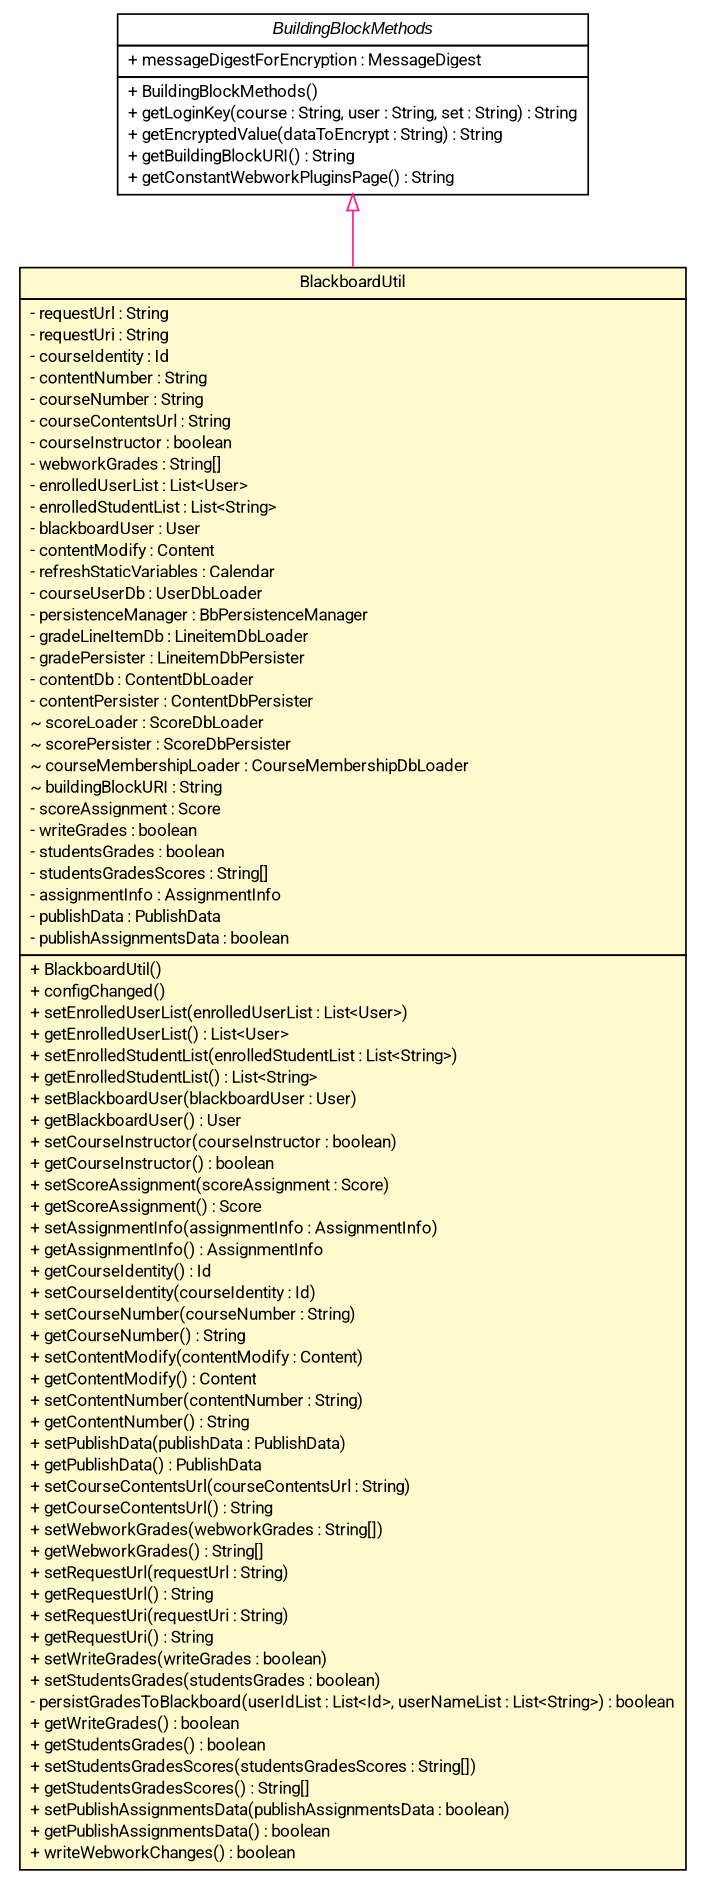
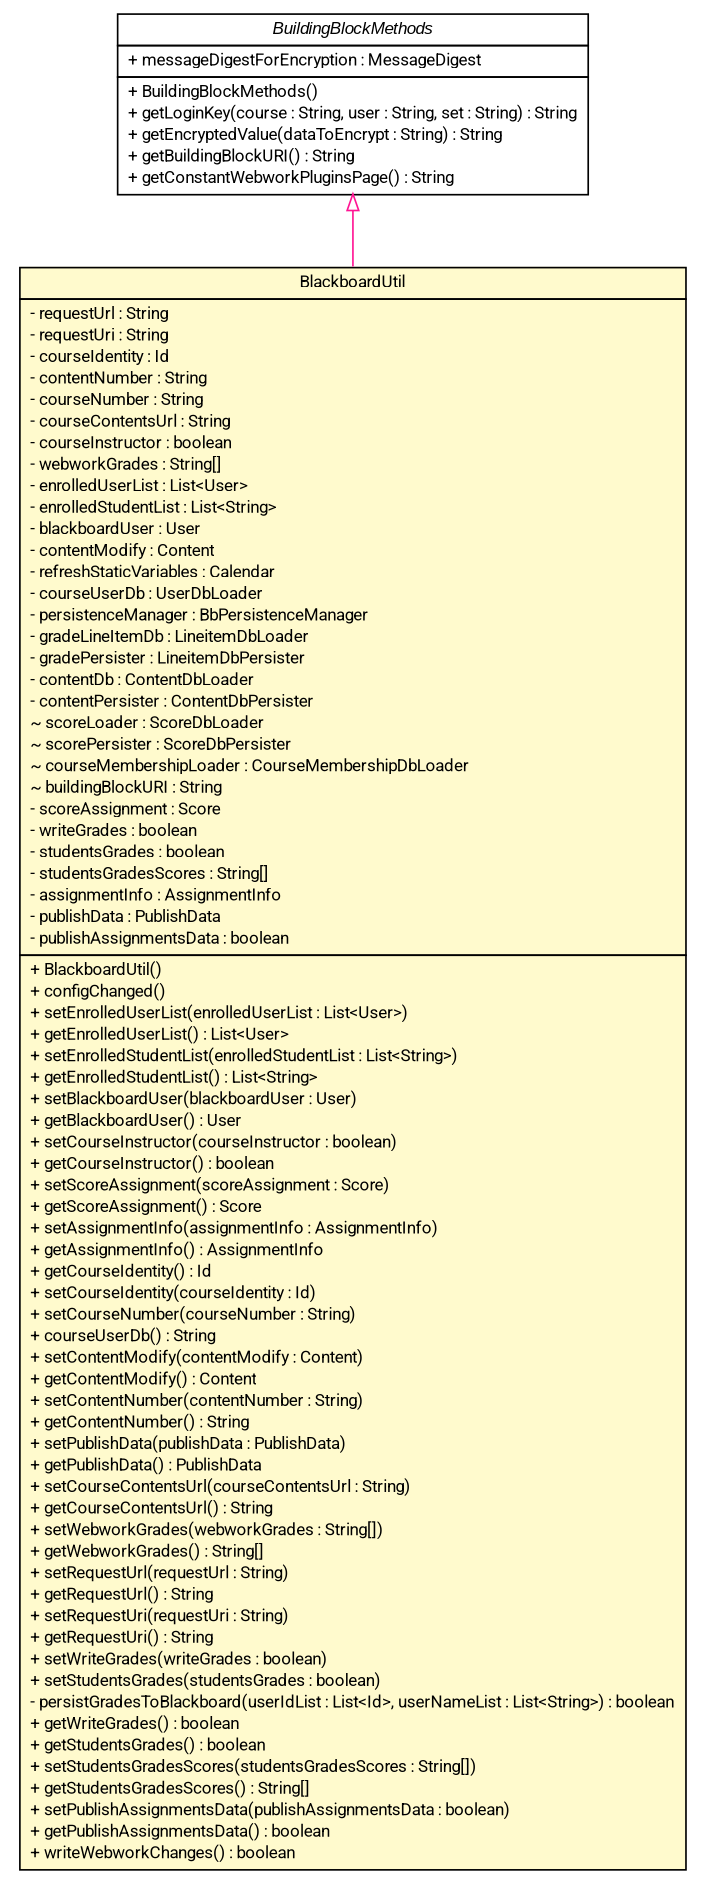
node "BlackboardUtil": text "+ getCourseNumber() : String" -> "+ courseUserDb() : String"
